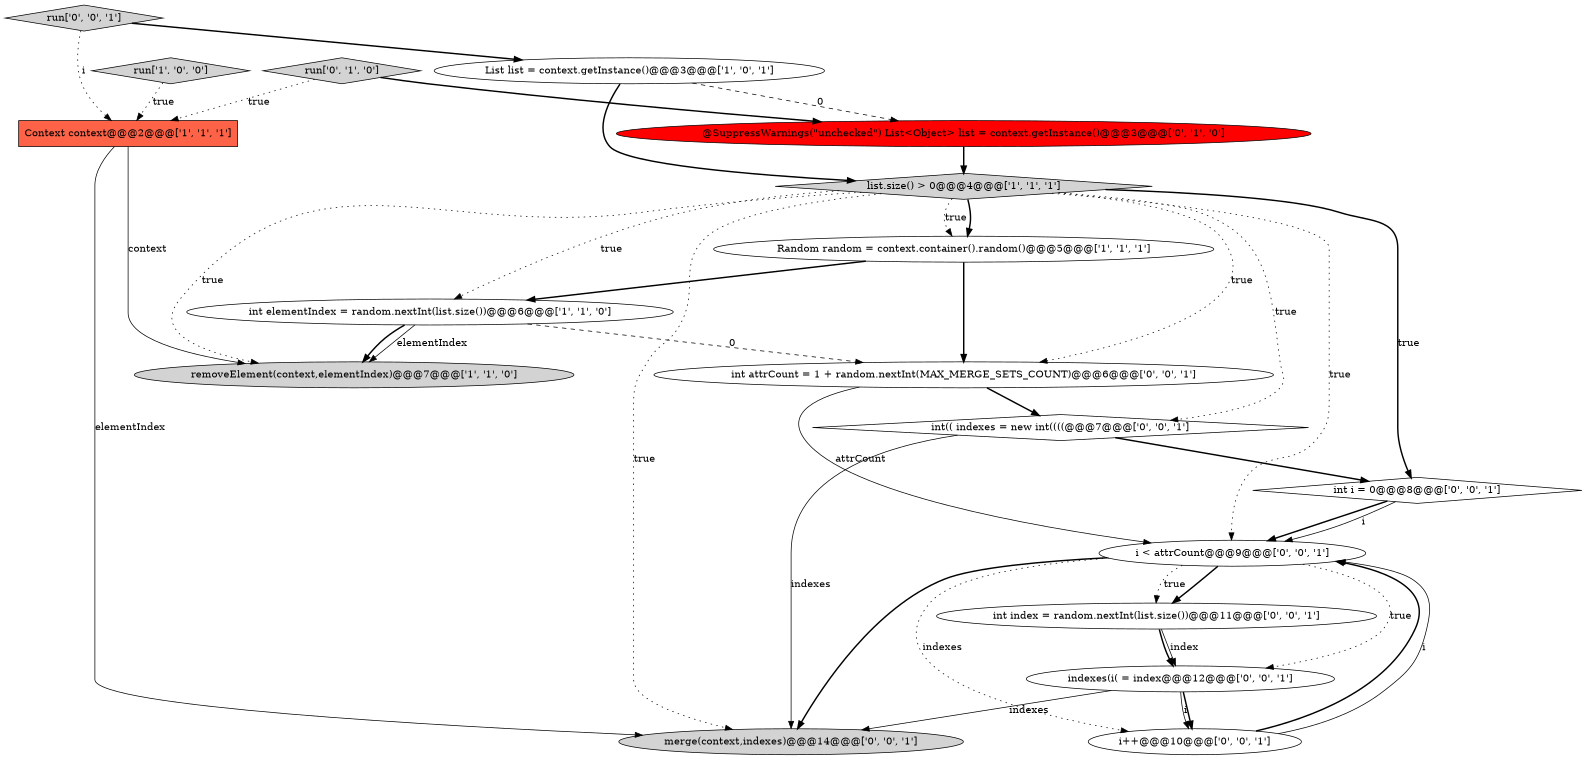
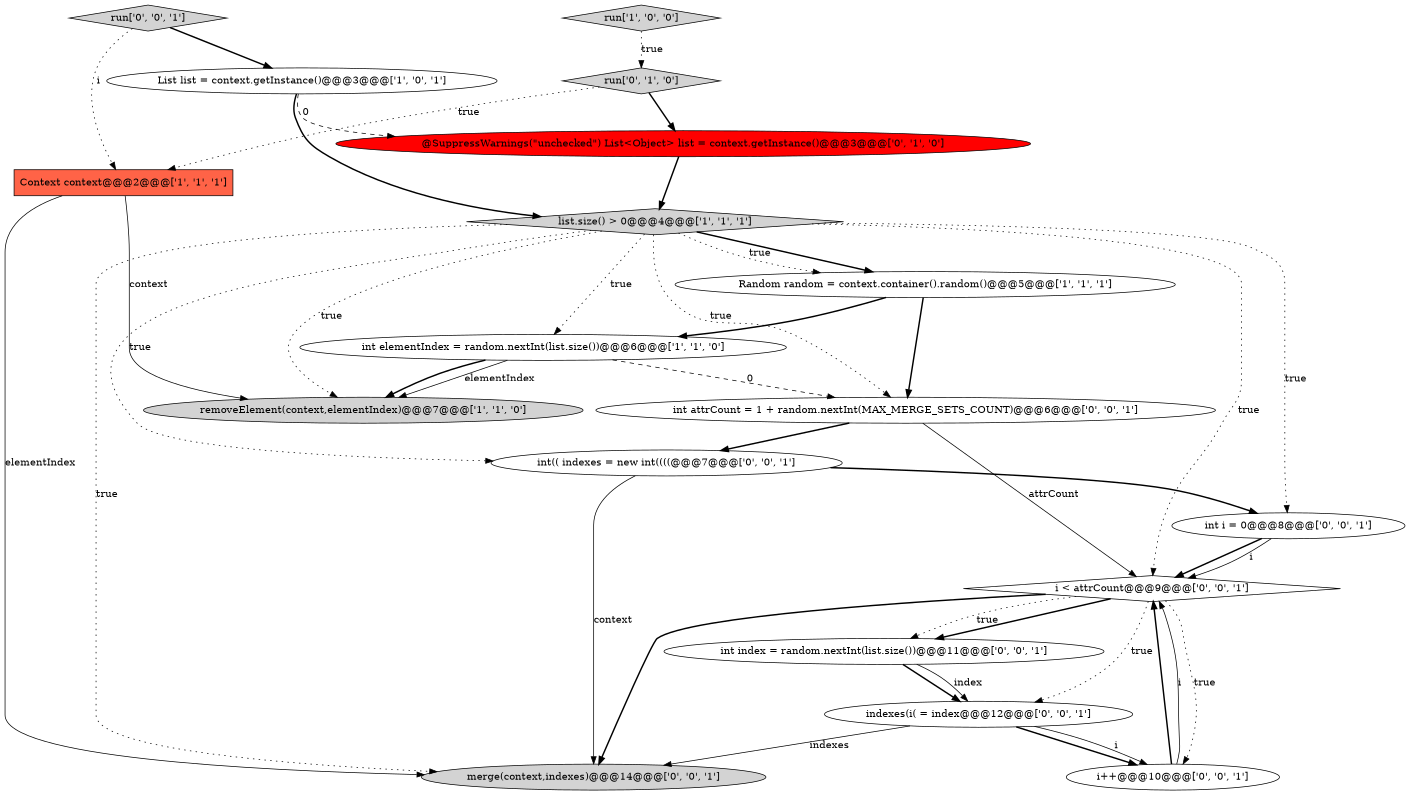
edge "run['1', '0', '0']" -> "Context context@@@2@@@['1', '1', '1']": now "run['1', '0', '0']" -> "run['0', '1', '0']"
edge "list.size() > 0@@@4@@@['1', '1', '1']" -> "int i = 0@@@8@@@['0', '0', '1']": style bold -> dotted
node "int(( indexes = new int((((@@@7@@@['0', '0', '1']": shape diamond -> ellipse
node "int i = 0@@@8@@@['0', '0', '1']": shape diamond -> ellipse
node "i < attrCount@@@9@@@['0', '0', '1']": shape ellipse -> diamond
edge "int(( indexes = new int((((@@@7@@@['0', '0', '1']" -> "merge(context,indexes)@@@14@@@['0', '0', '1']": label "indexes" -> "context"
edge "i < attrCount@@@9@@@['0', '0', '1']" -> "i++@@@10@@@['0', '0', '1']": label "indexes" -> "true"
